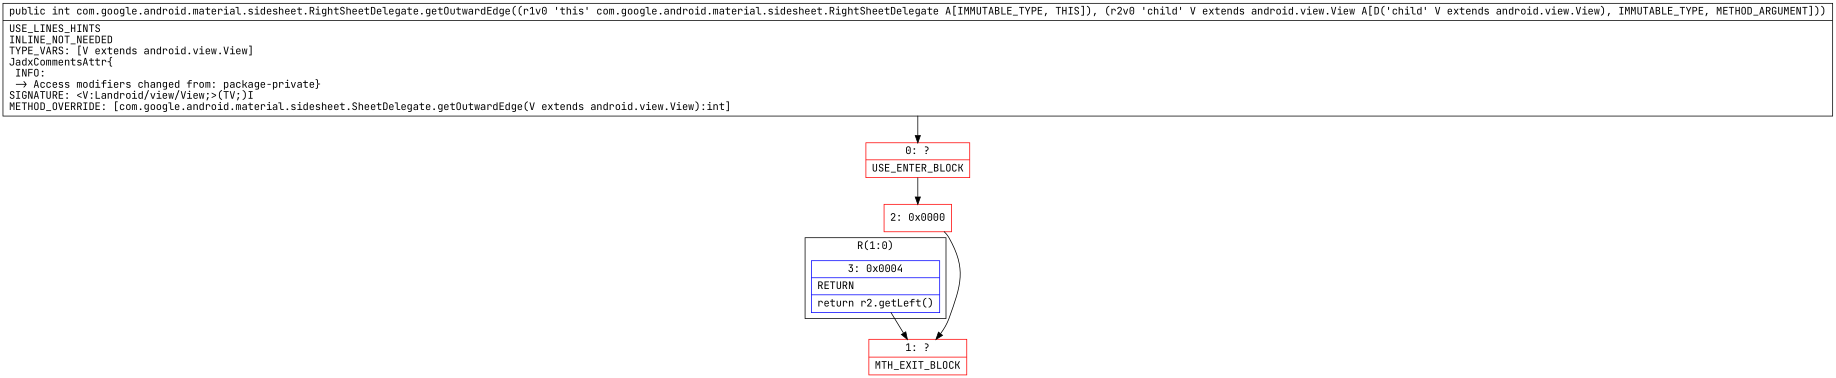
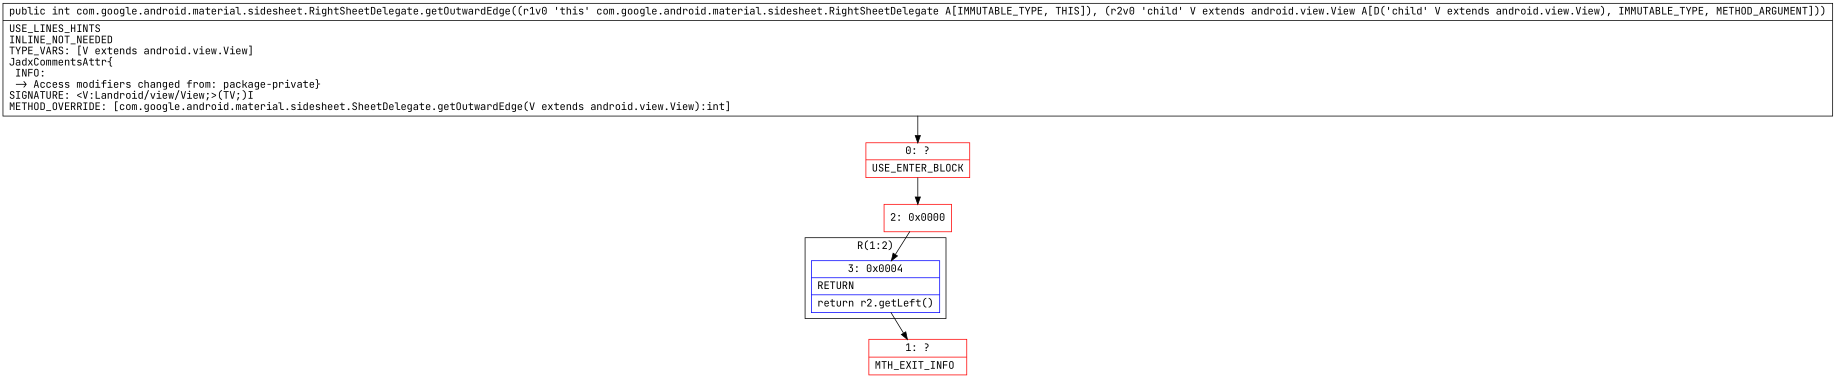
cluster "R(1:0)": label "R(1:0)" -> "R(1:2)"
edge "2: 0x0000" -> "1: ?": now "2: 0x0000" -> "3: 0x0004"
node "1: ?": text "MTH_EXIT_BLOCK" -> "MTH_EXIT_INFO"
